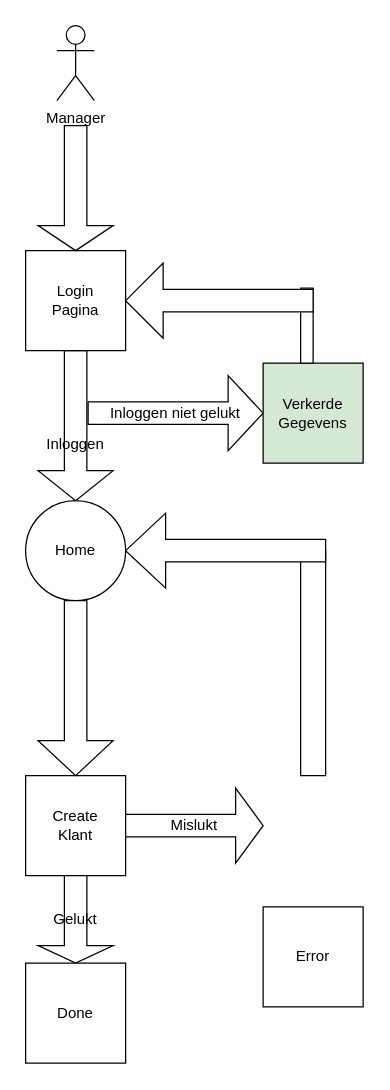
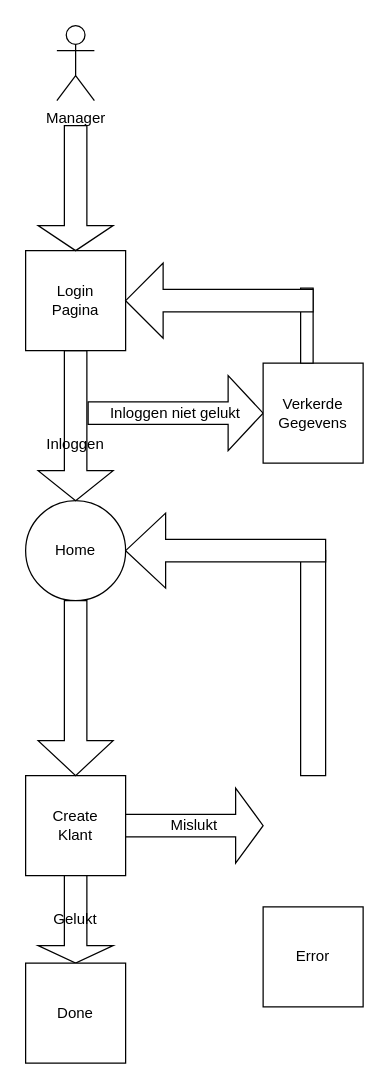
node "Verkerde Gegevens": fillcolor #d5e8d4 -> #ffffff
